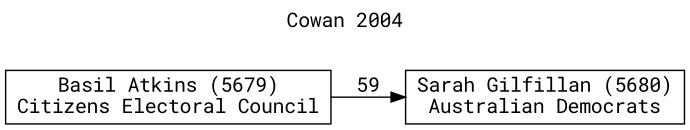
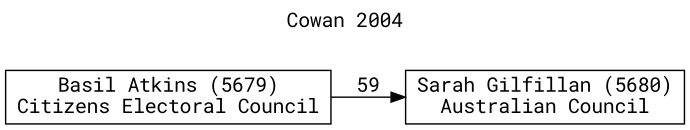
node "Sarah Gilfillan (5680) Australian Democrats": label "Sarah Gilfillan (5680) Australian Democrats" -> "Sarah Gilfillan (5680) Australian Council"
